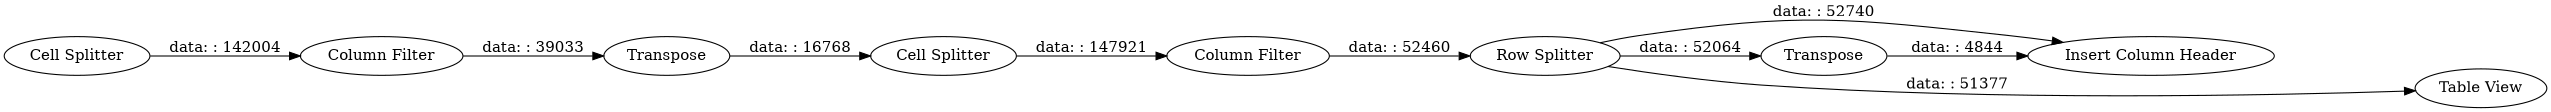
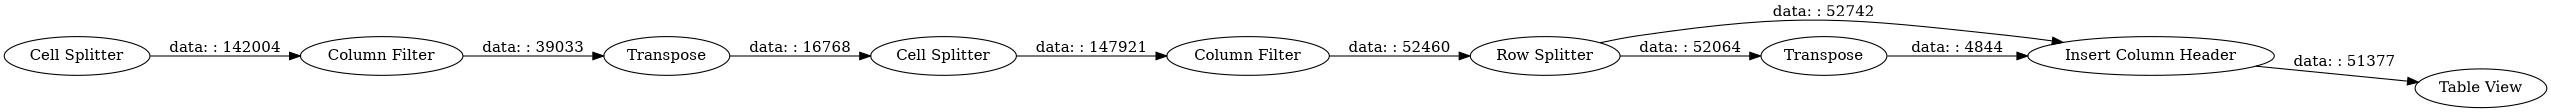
edge "Row Splitter" -> "Insert Column Header": label "data: : 52740" -> "data: : 52742"
edge "Row Splitter" -> "Table View": now "Insert Column Header" -> "Table View"
